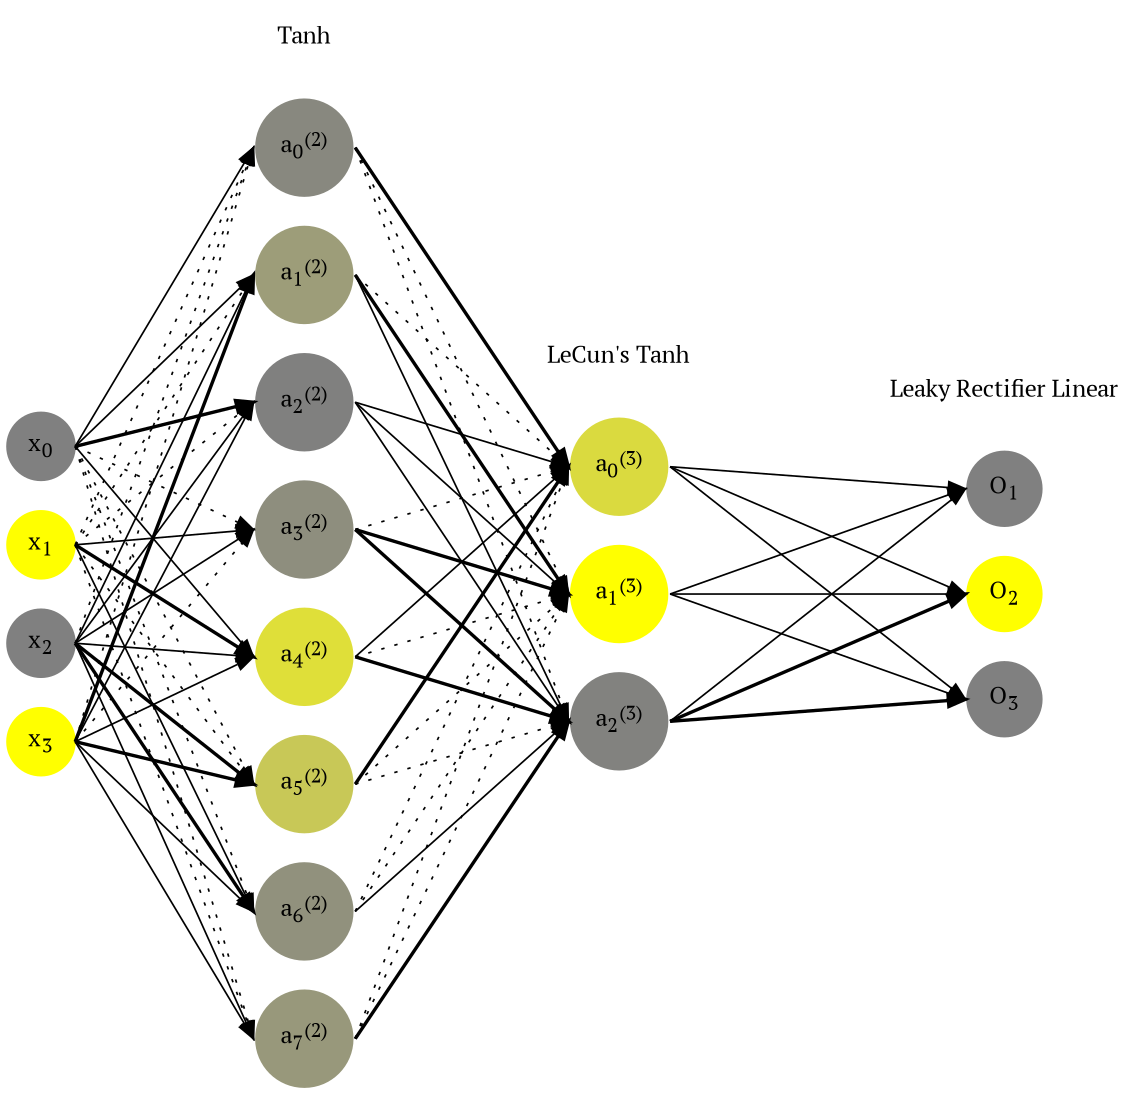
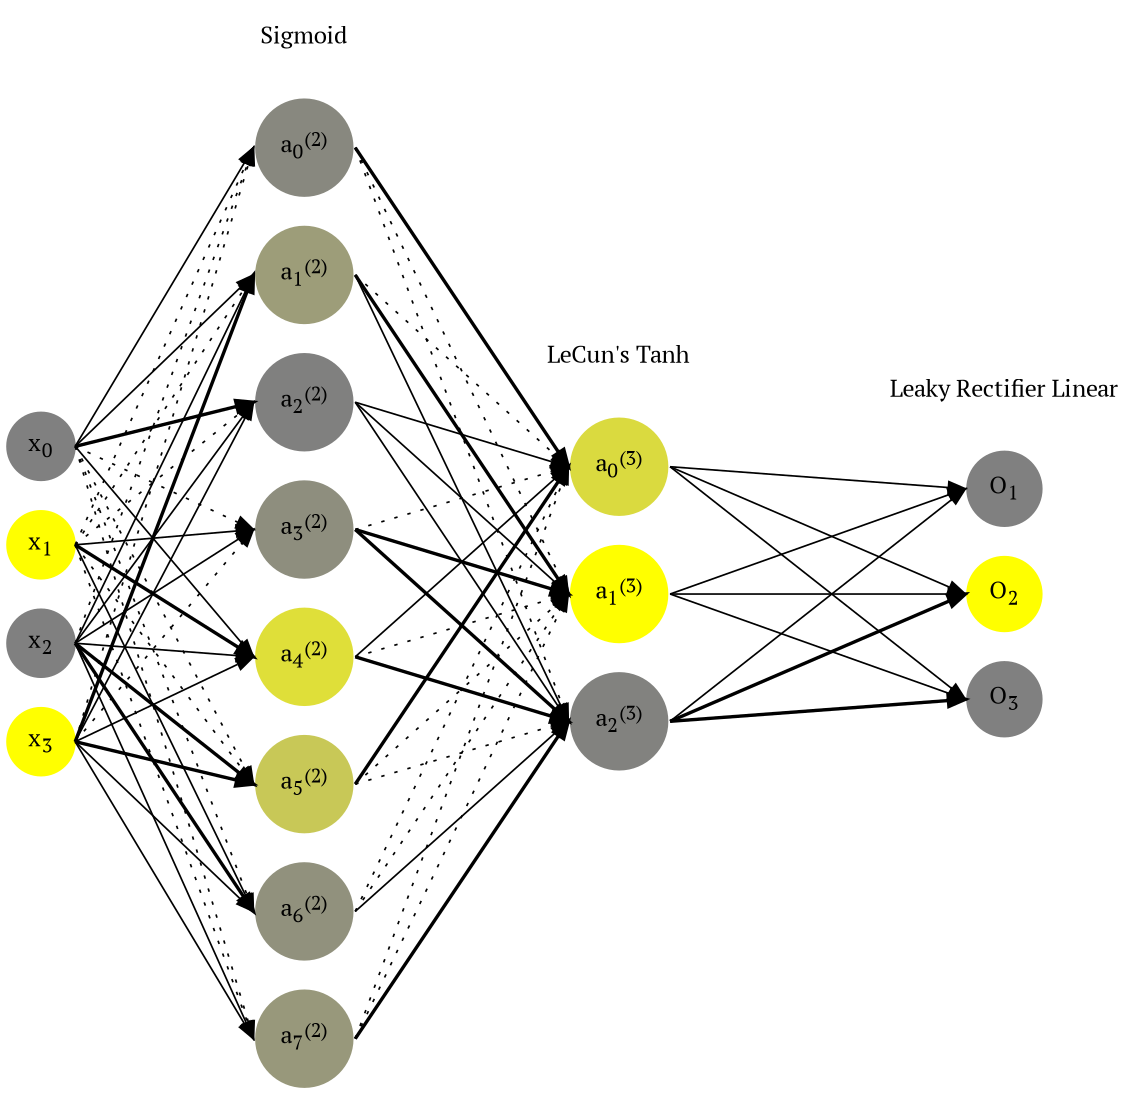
node "Tanh": label "Tanh" -> "Sigmoid"
